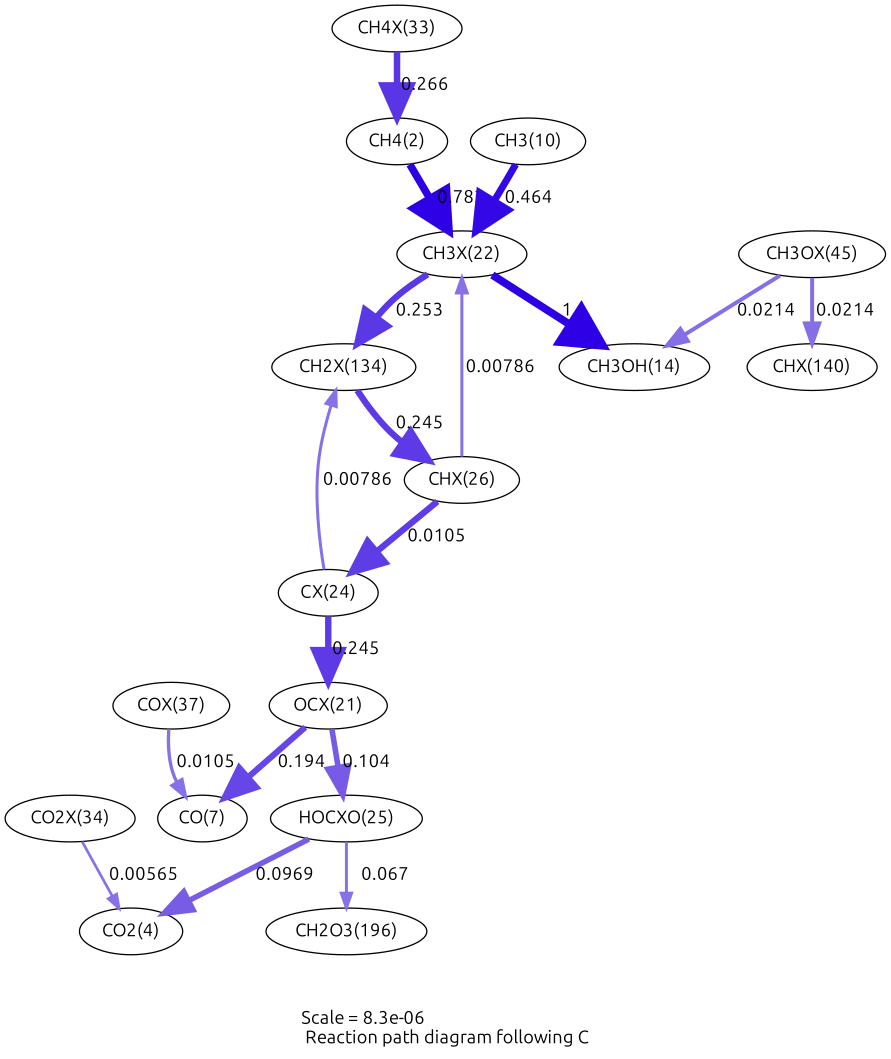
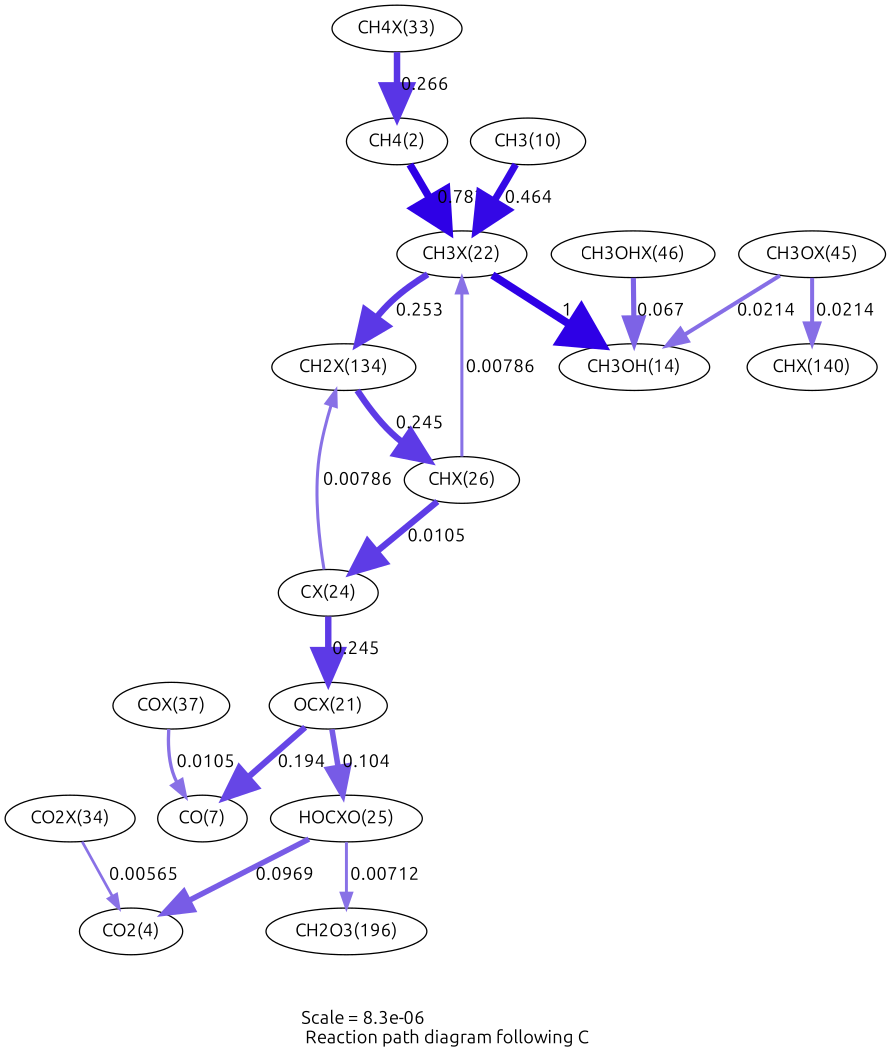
node "CH3OHX(46)": added
edge "HOCXO(25)" -> "CH2O3(196)": label " 0.067" -> " 0.00712"
